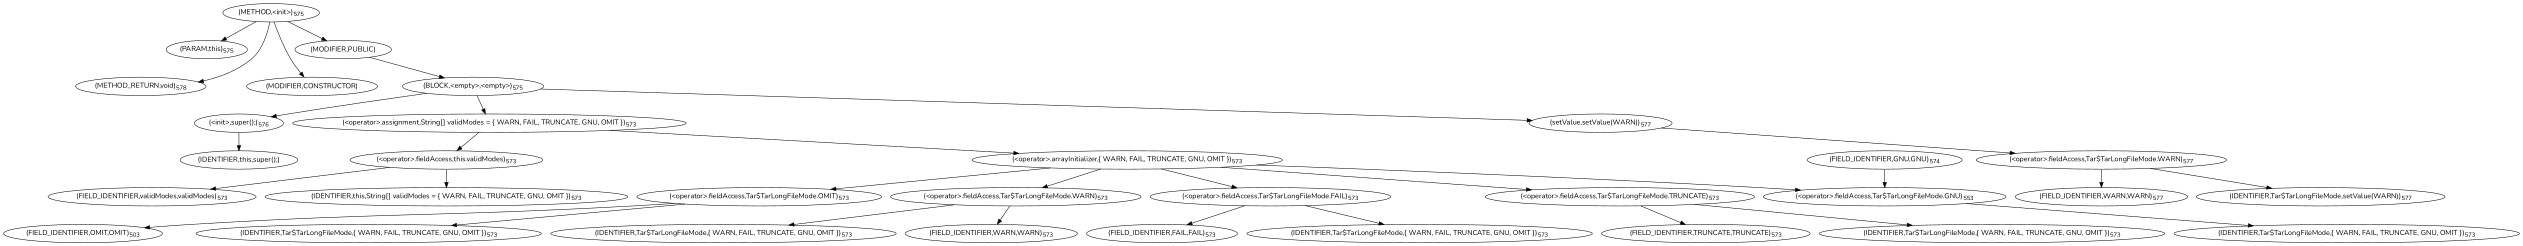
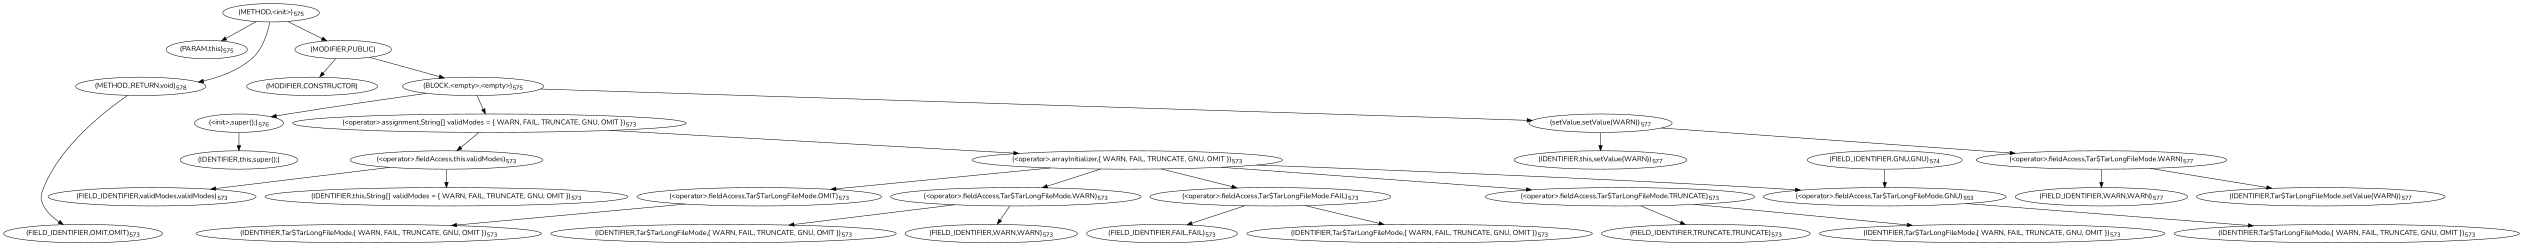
edge "(METHOD,<init>)" -> "(MODIFIER,CONSTRUCTOR)": now "(MODIFIER,PUBLIC)" -> "(MODIFIER,CONSTRUCTOR)"
node "(IDENTIFIER,this,setValue(WARN))": added
edge "(<operator>.fieldAccess,Tar$TarLongFileMode.OMIT)" -> "(FIELD_IDENTIFIER,OMIT,OMIT)": now "(METHOD_RETURN,void)" -> "(FIELD_IDENTIFIER,OMIT,OMIT)"
node "(FIELD_IDENTIFIER,OMIT,OMIT)": text "503" -> "573"
